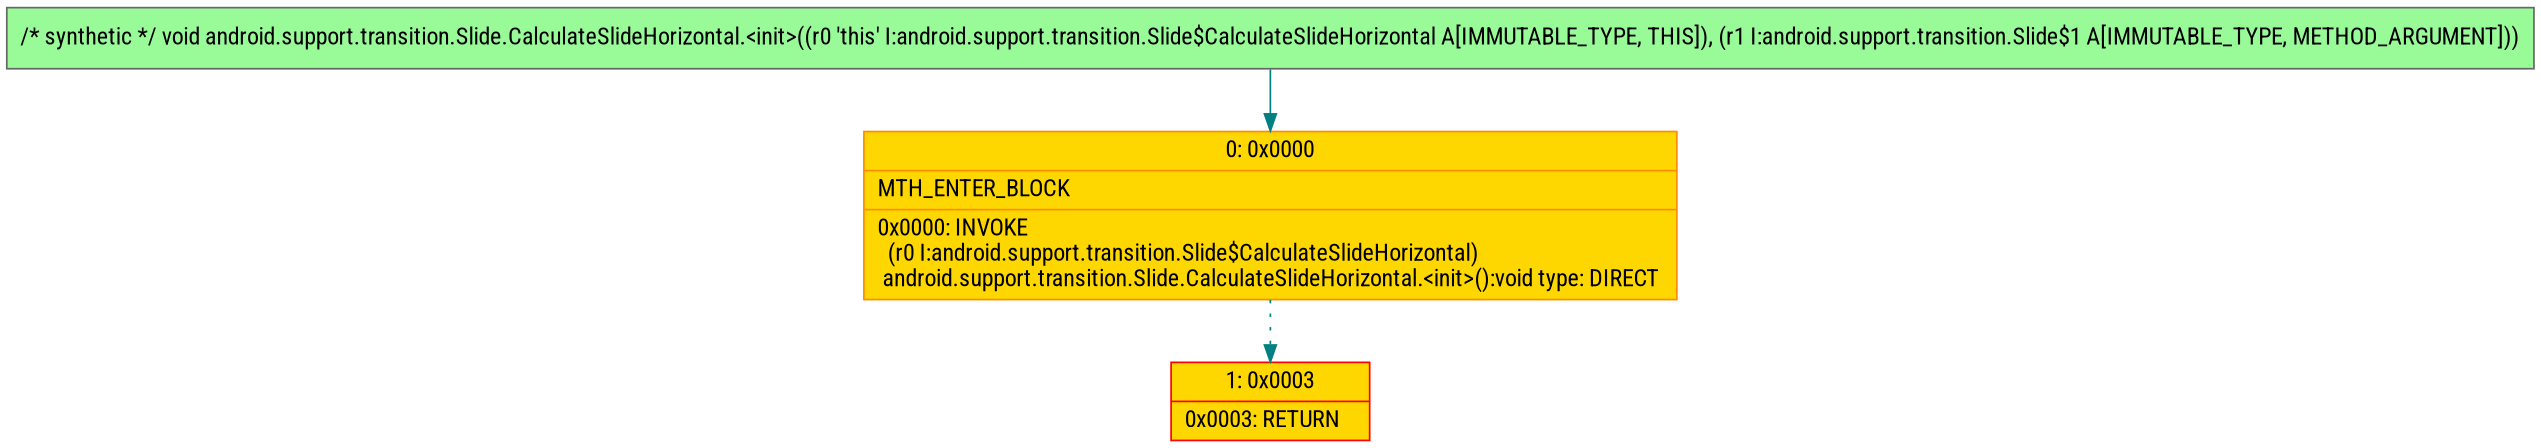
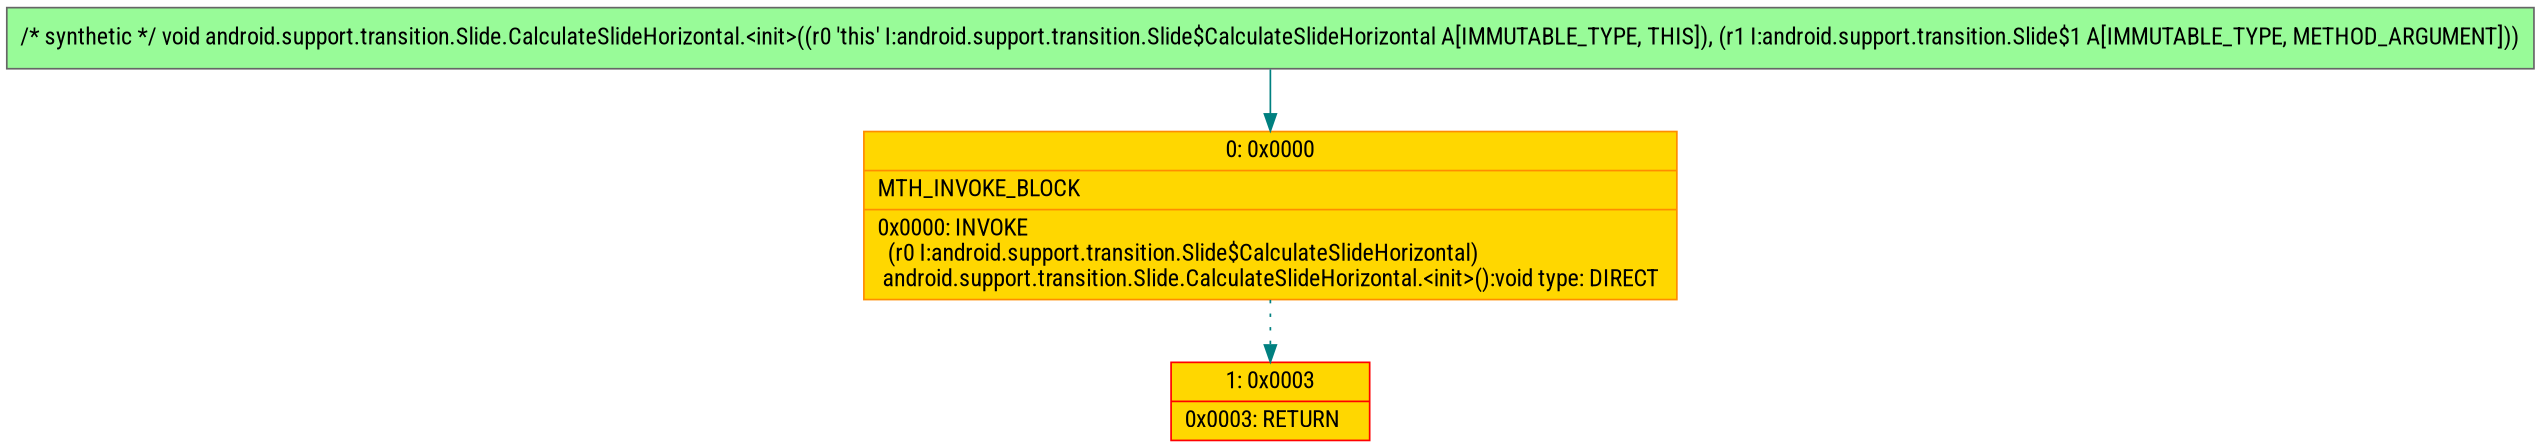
node "0: 0x0000": text "MTH_ENTER_BLOCK" -> "MTH_INVOKE_BLOCK"
